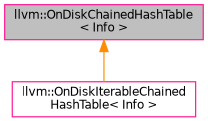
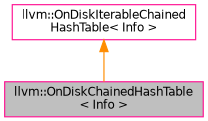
edge "llvm::OnDiskIterableChained HashTable< Info >" -> "llvm::OnDiskChainedHashTable < Info >": reversed
